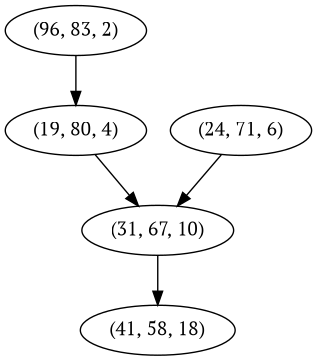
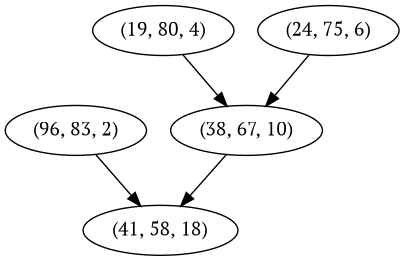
edge "(96, 83, 2)" -> "(19, 80, 4)": now "(96, 83, 2)" -> "(41, 58, 18)"
node "(24, 71, 6)": label "(24, 71, 6)" -> "(24, 75, 6)"
node "(31, 67, 10)": label "(31, 67, 10)" -> "(38, 67, 10)"
